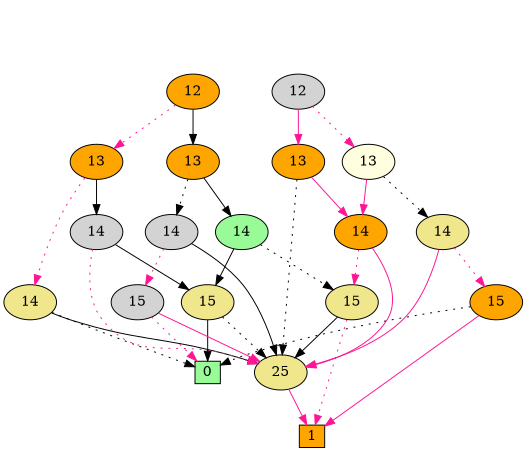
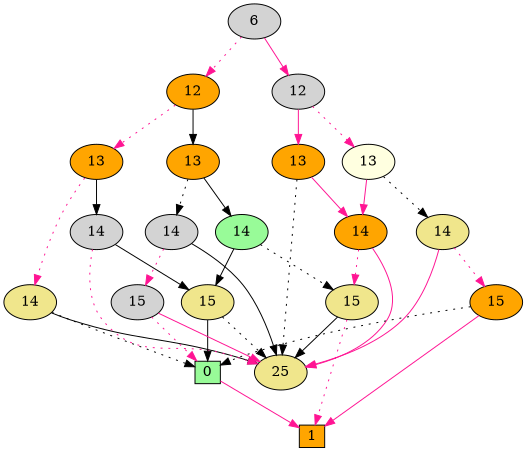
node "6": added
edge "25" -> "1": now "0" -> "1"
